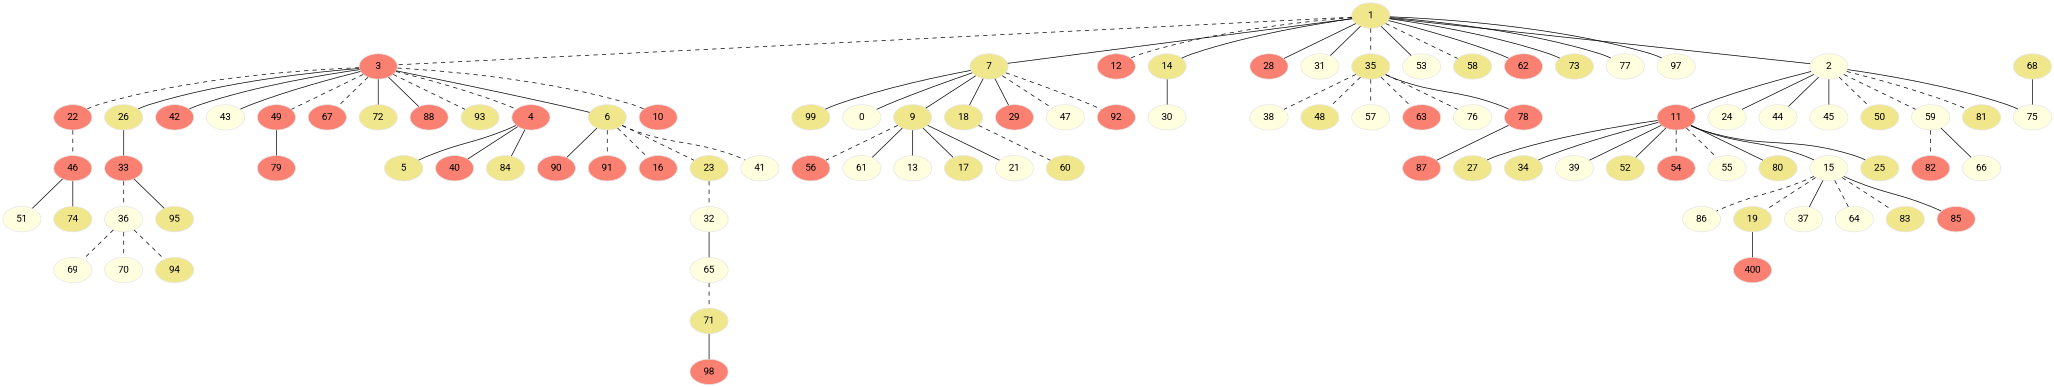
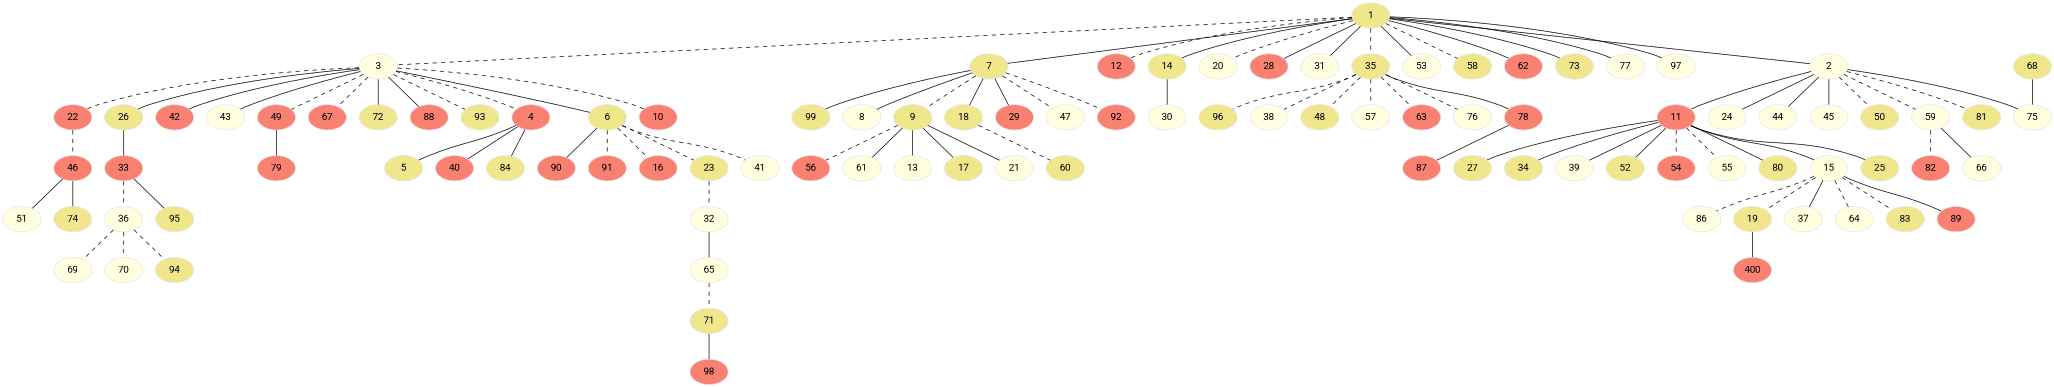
node "3": fillcolor salmon -> lightyellow
node "20": added
edge "7" -- "9": style solid -> dashed
node "0": label "0" -> "8"
node "96": added
node "85": label "85" -> "89"
